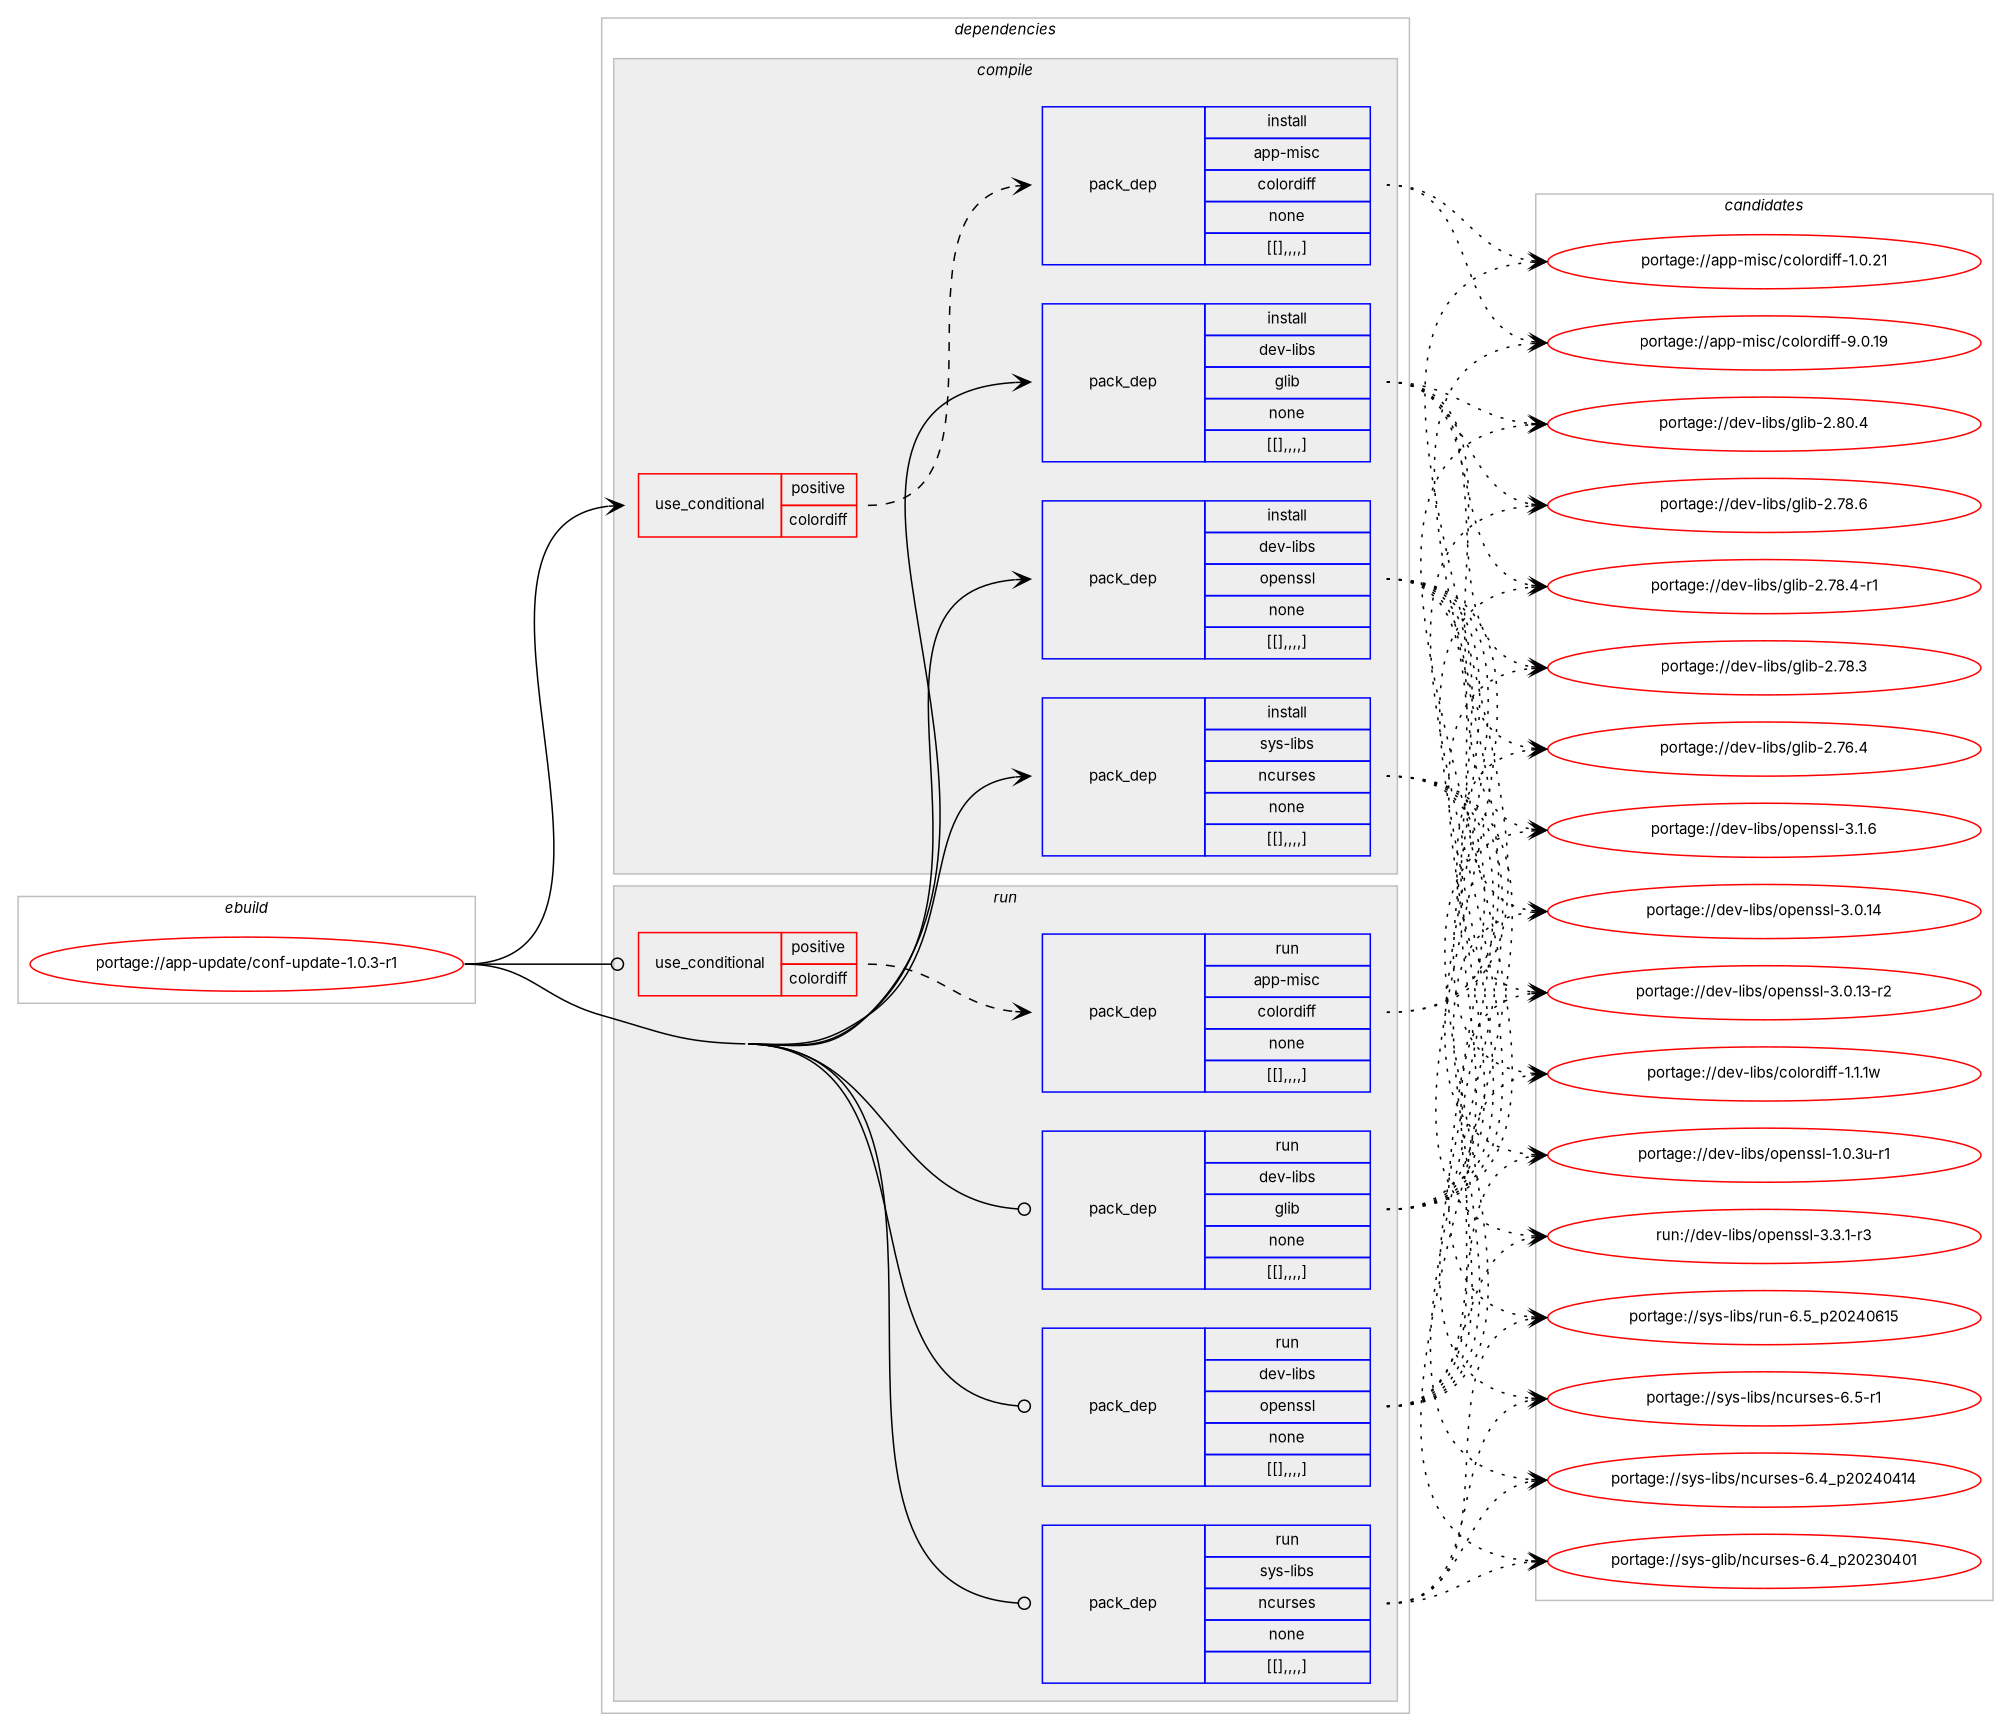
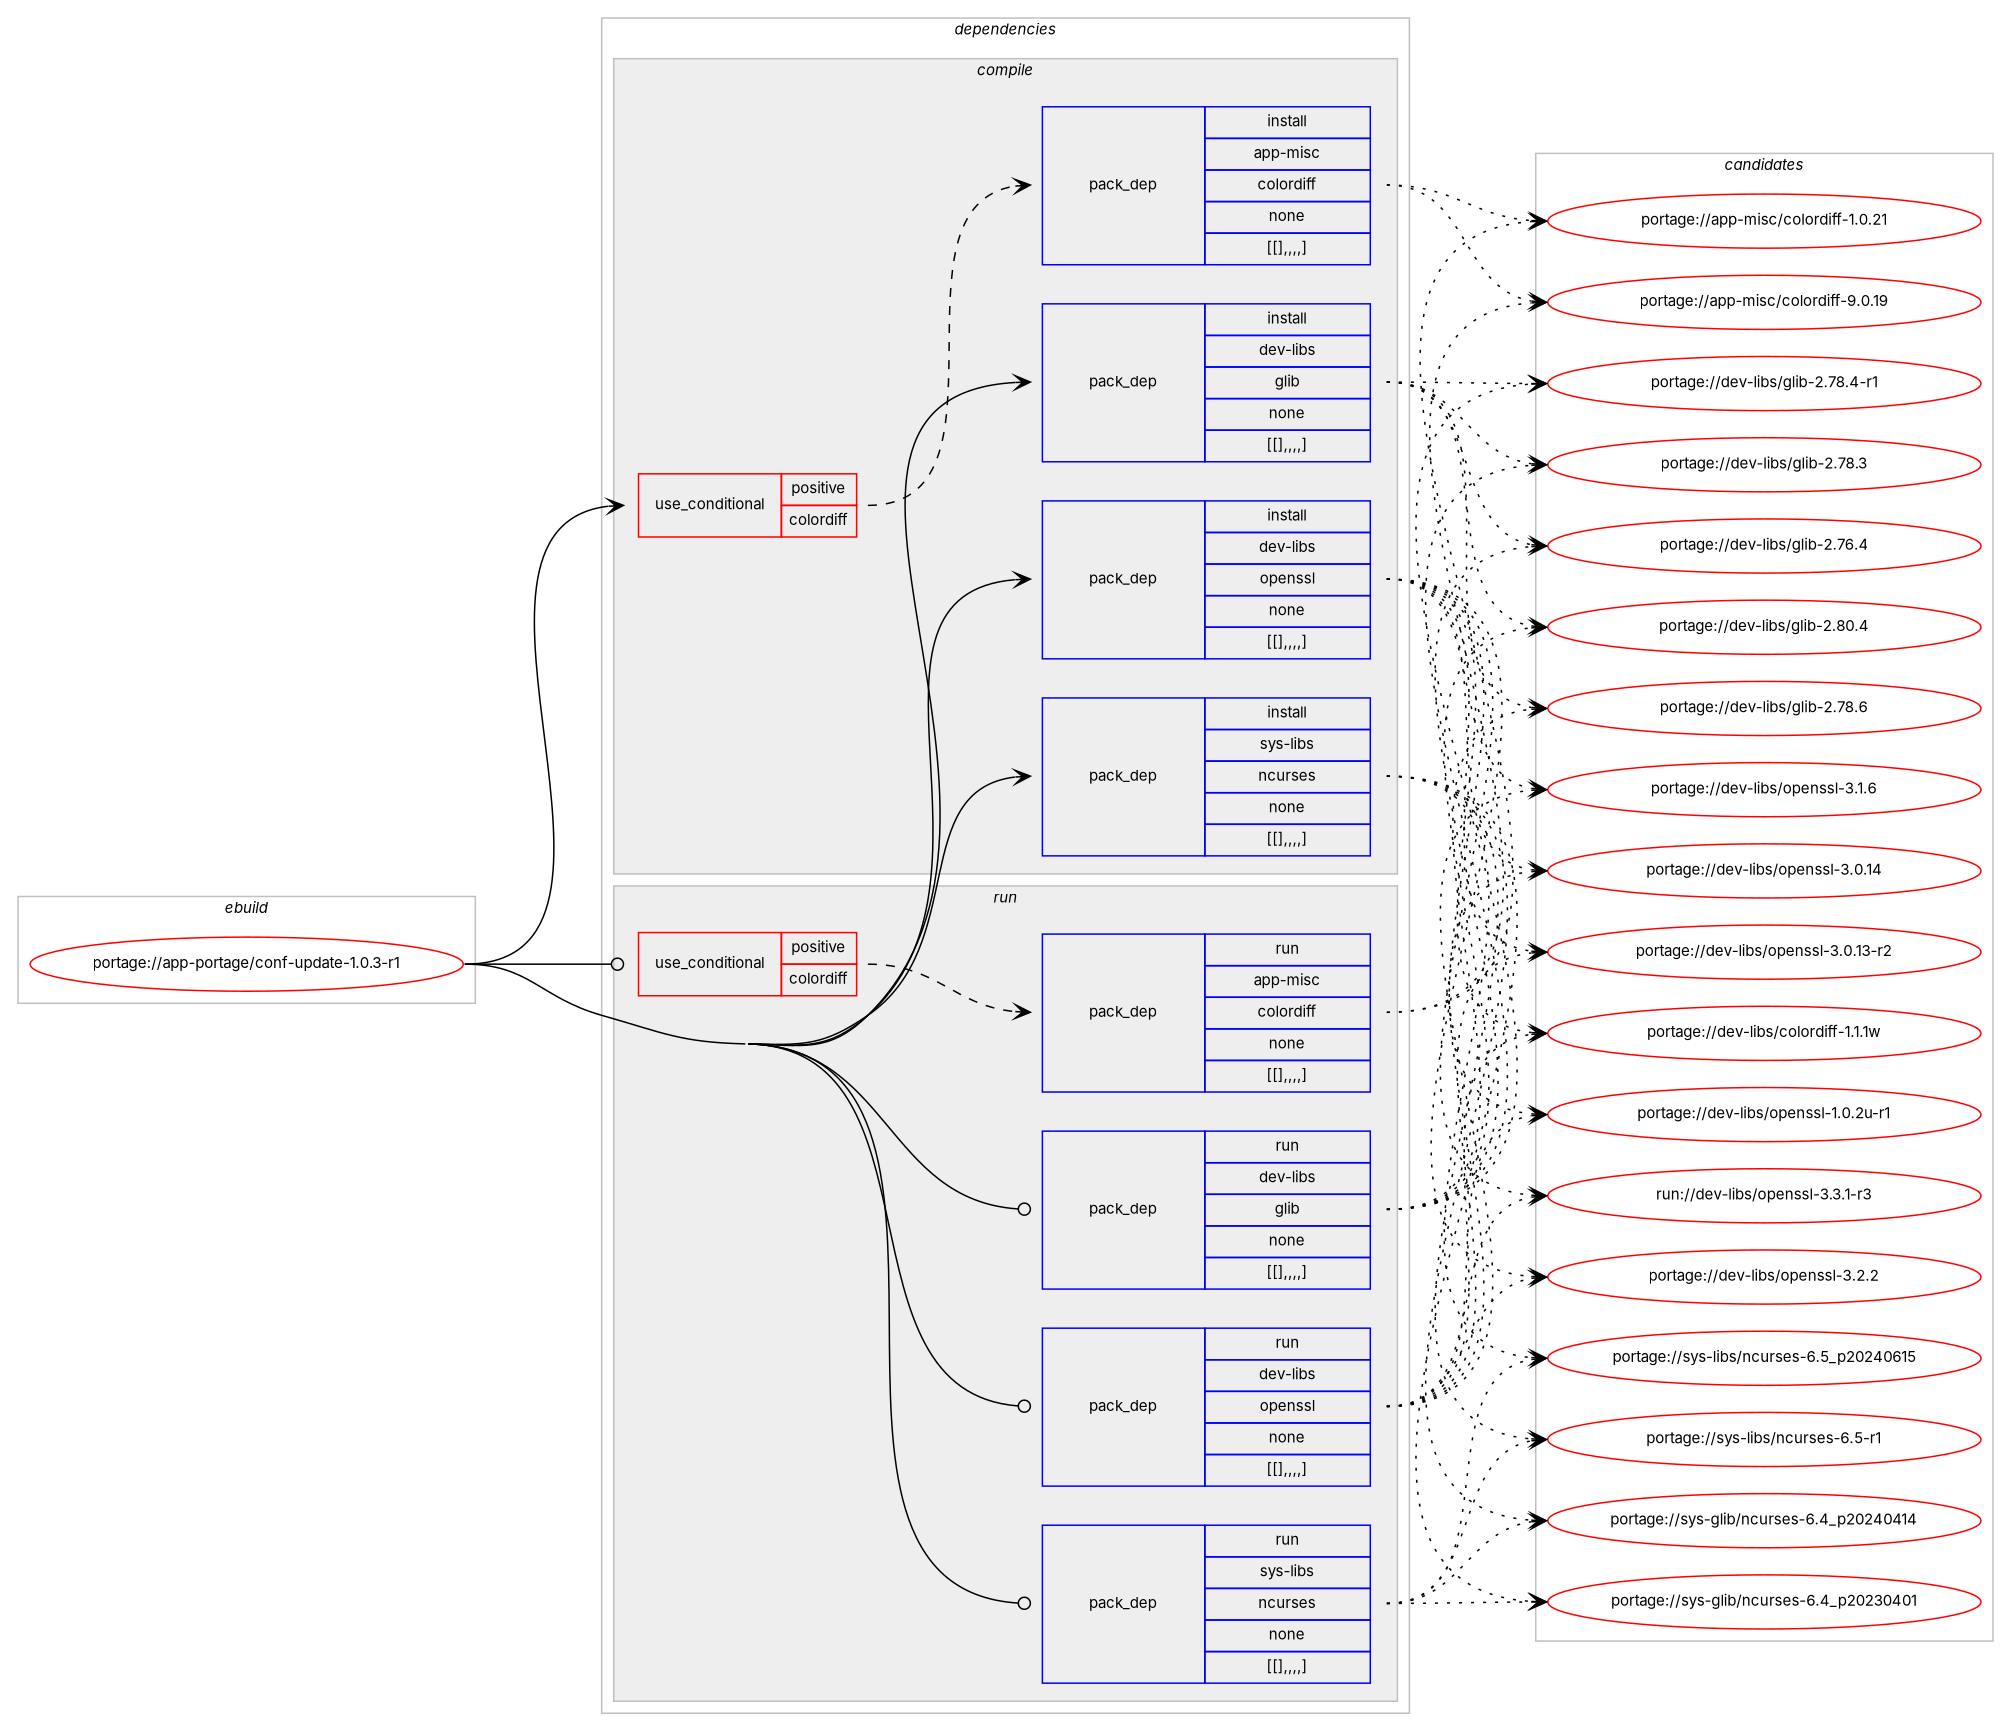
node "portage://app-update/conf-update-1.0.3-r1": label "portage://app-update/conf-update-1.0.3-r1" -> "portage://app-portage/conf-update-1.0.3-r1"
node "portage://dev-libs/openssl-1.0.3u-r1": label "portage://dev-libs/openssl-1.0.3u-r1" -> "portage://dev-libs/openssl-1.0.2u-r1"
node "portage://dev-libs/openssl-3.2.2": added
node "portage://sys-libs/run-6.5_p20240615": label "portage://sys-libs/run-6.5_p20240615" -> "portage://sys-libs/ncurses-6.5_p20240615"
node "portage://sys-libs/ncurses-6.4_p20240414": label "portage://sys-libs/ncurses-6.4_p20240414" -> "portage://sys-glib/ncurses-6.4_p20240414"
